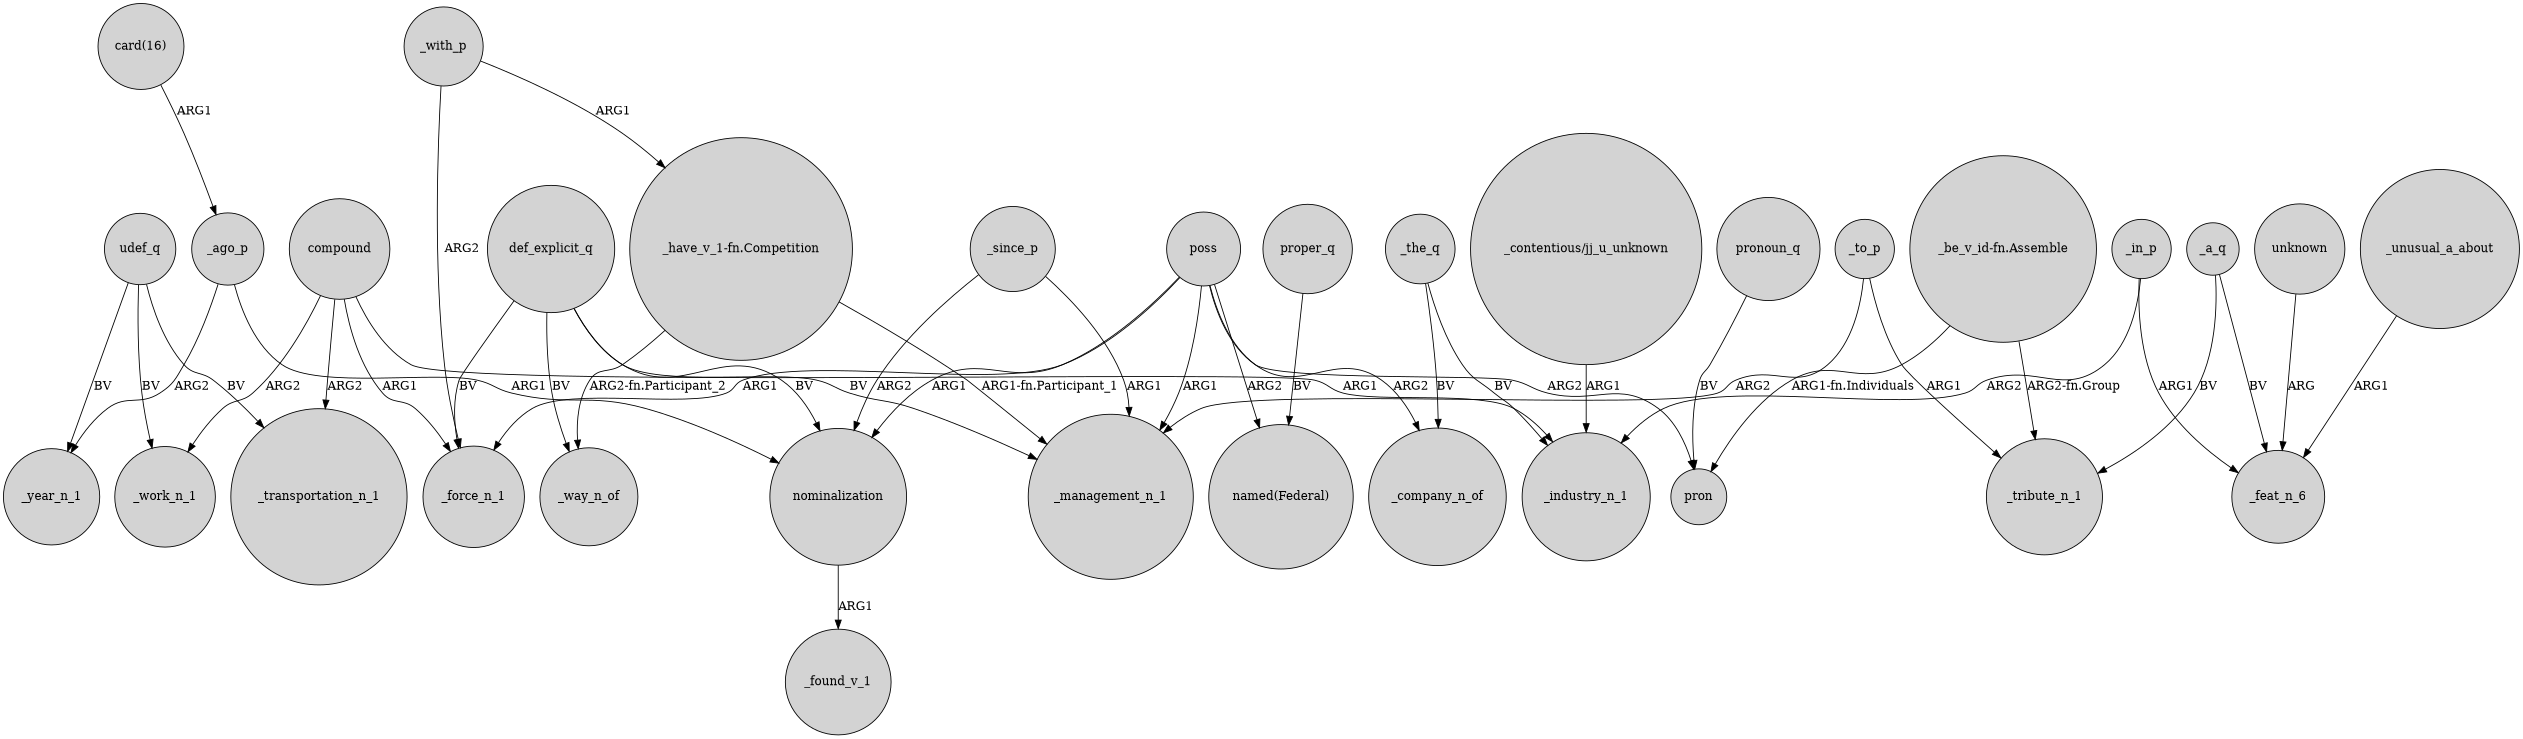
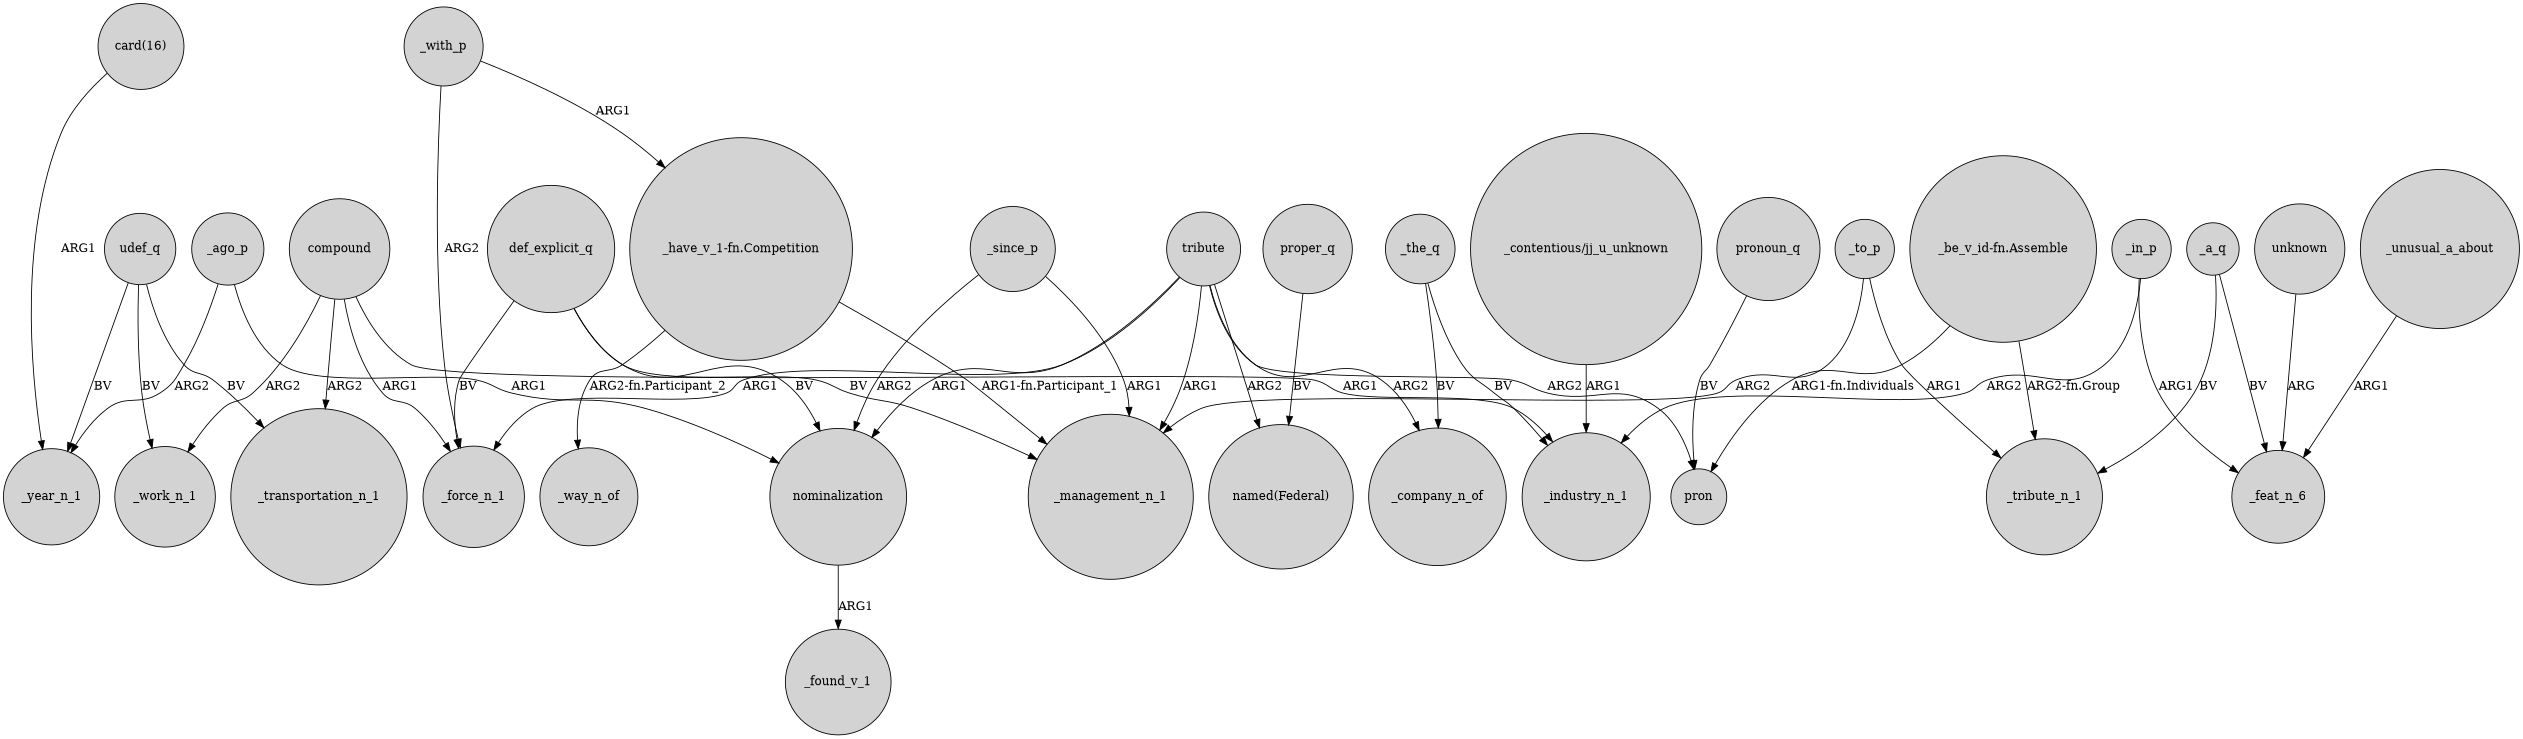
edge "card(16)" -> "_ago_p": now "card(16)" -> "_year_n_1"
node "poss": label "poss" -> "tribute"
edge "def_explicit_q" -> "_way_n_of": removed, label "BV"
